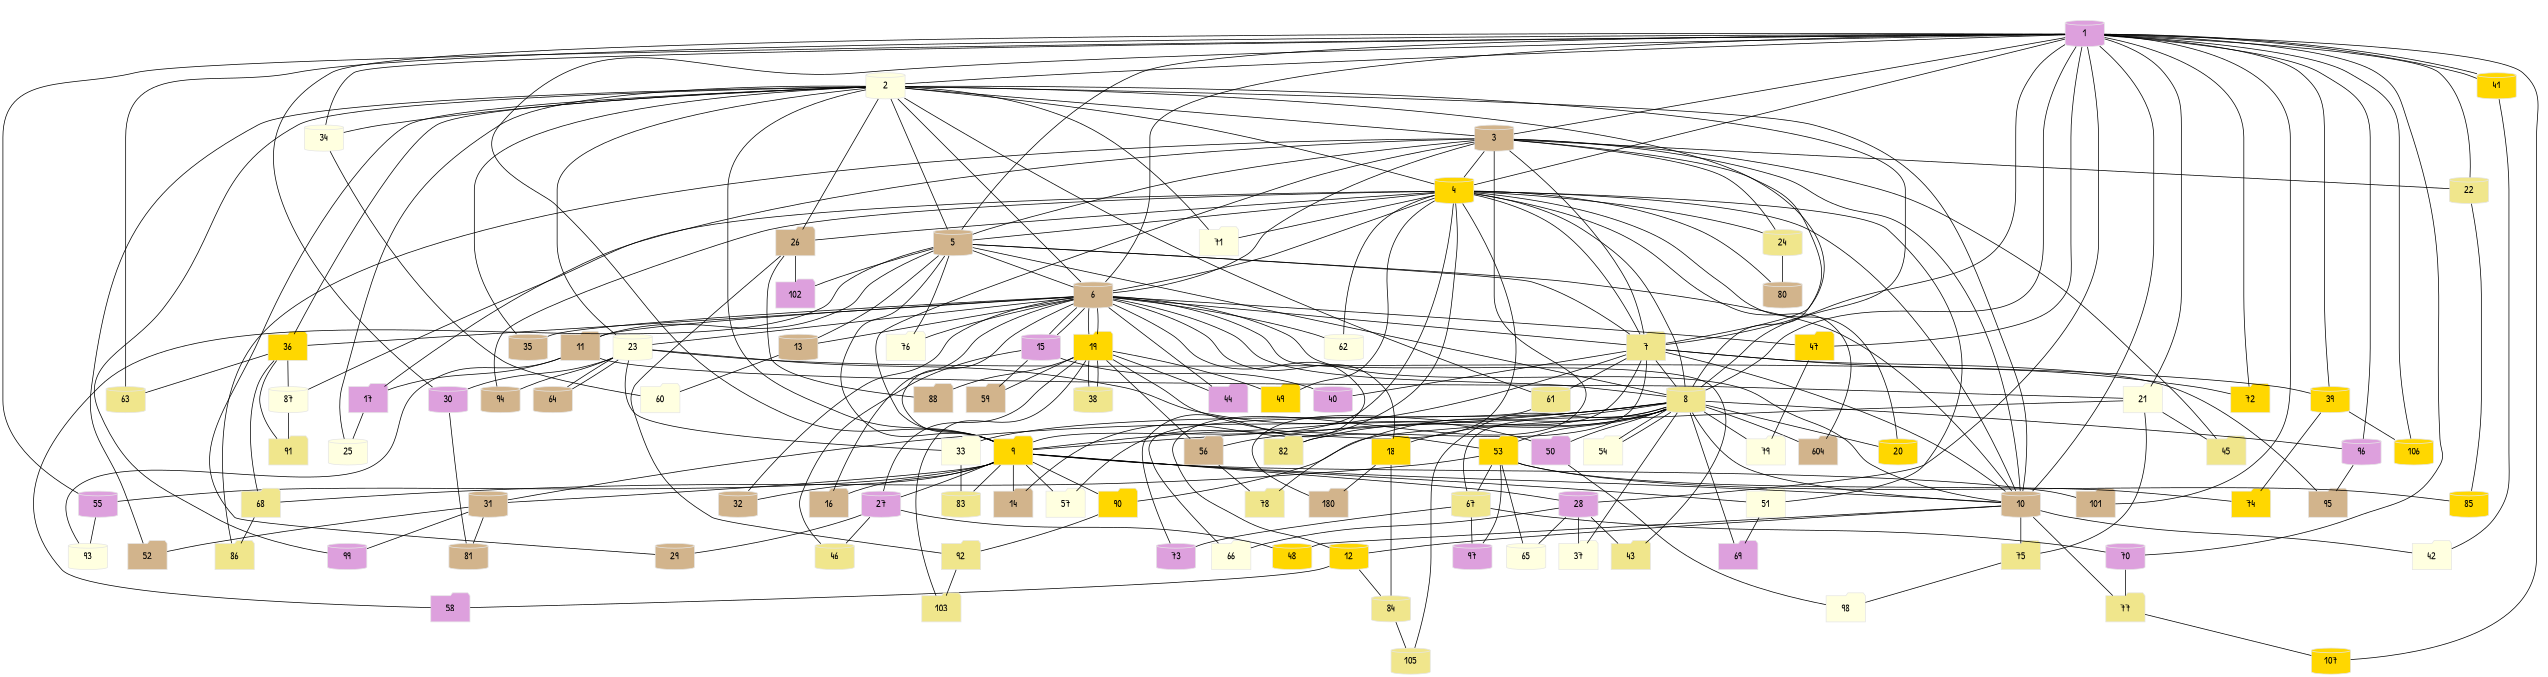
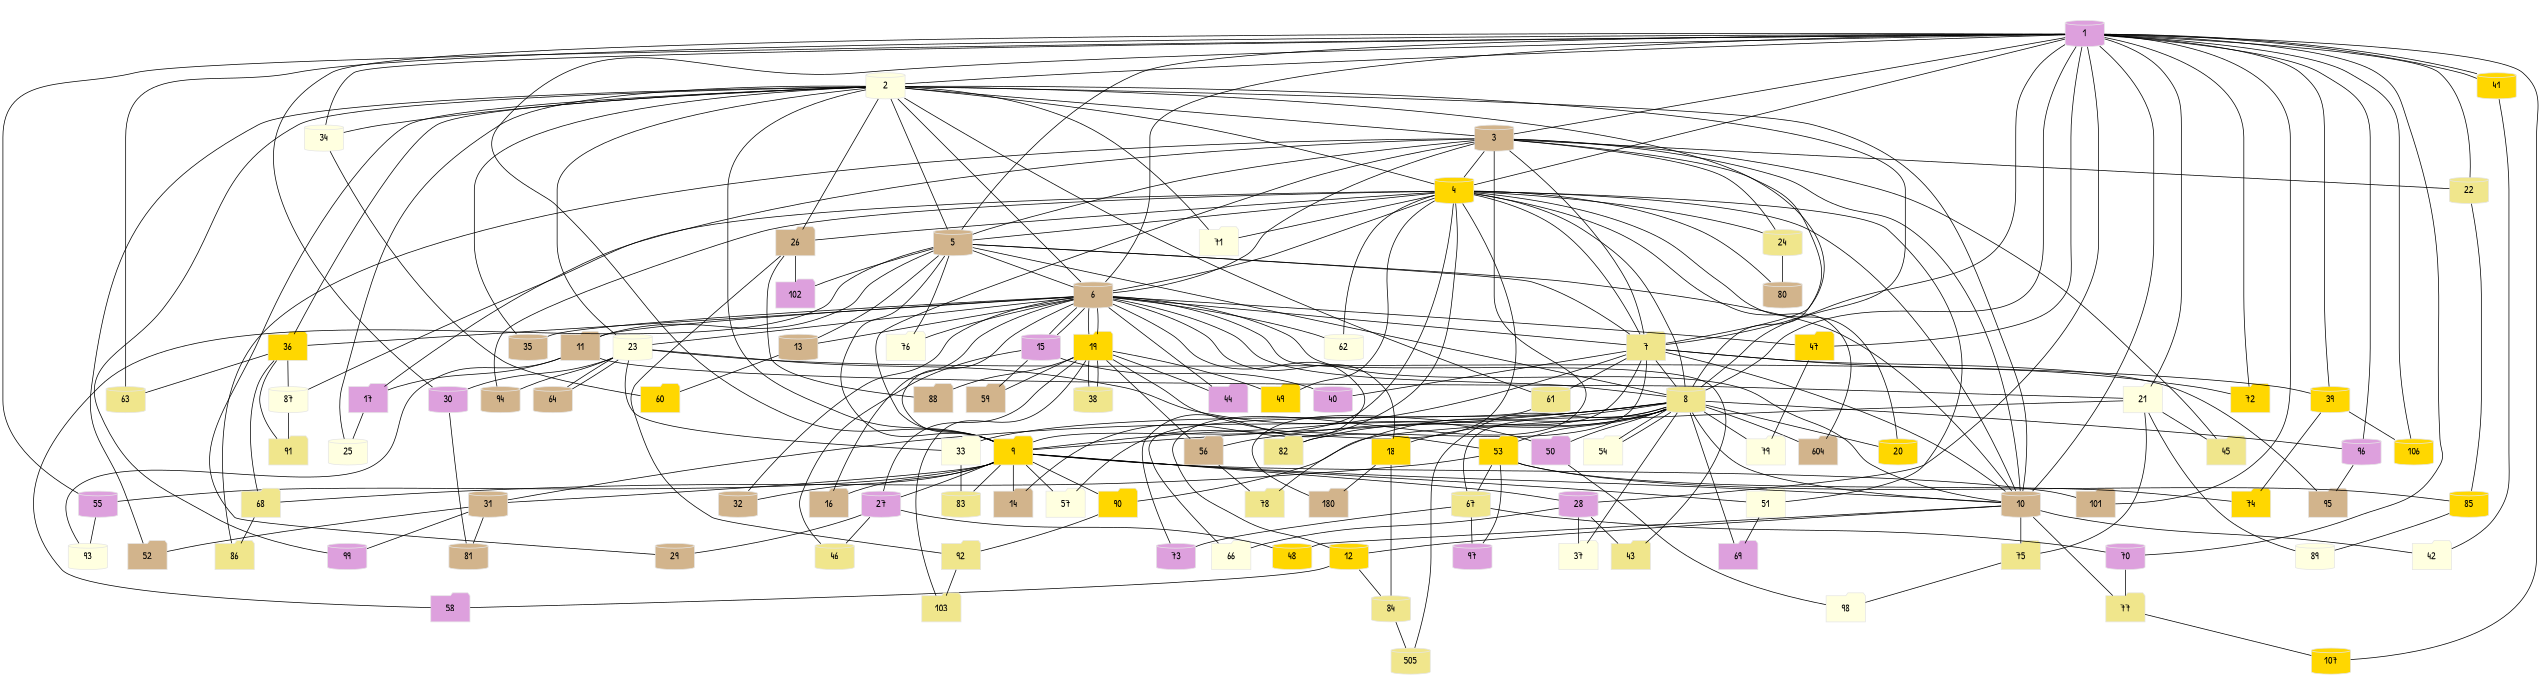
node "60": fillcolor lightyellow -> gold
node "65": removed
node "89": added
node "105": label "105" -> "505"
